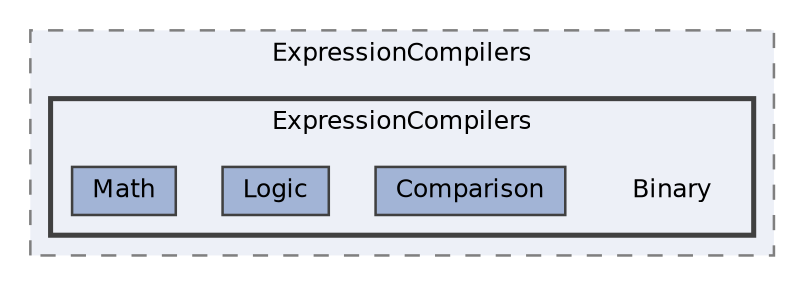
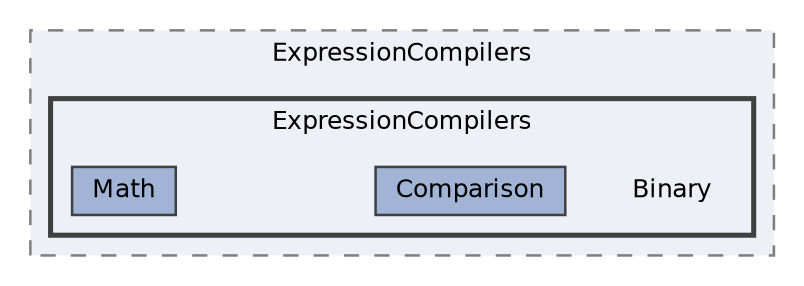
node "Logic": removed
